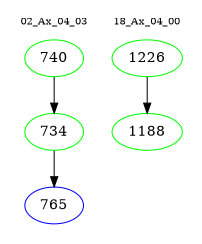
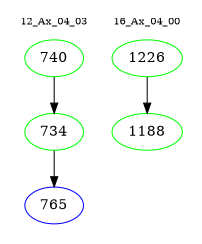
cluster "02_Ax_04_03": label "02_Ax_04_03" -> "12_Ax_04_03"
cluster "18_Ax_04_00": label "18_Ax_04_00" -> "16_Ax_04_00"
